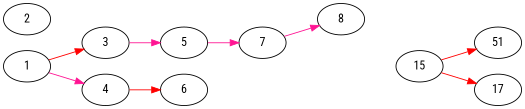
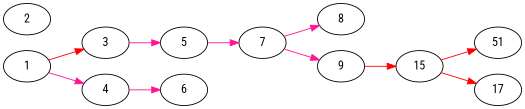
node "9": added
edge "4" -> "6": color red -> deeppink
